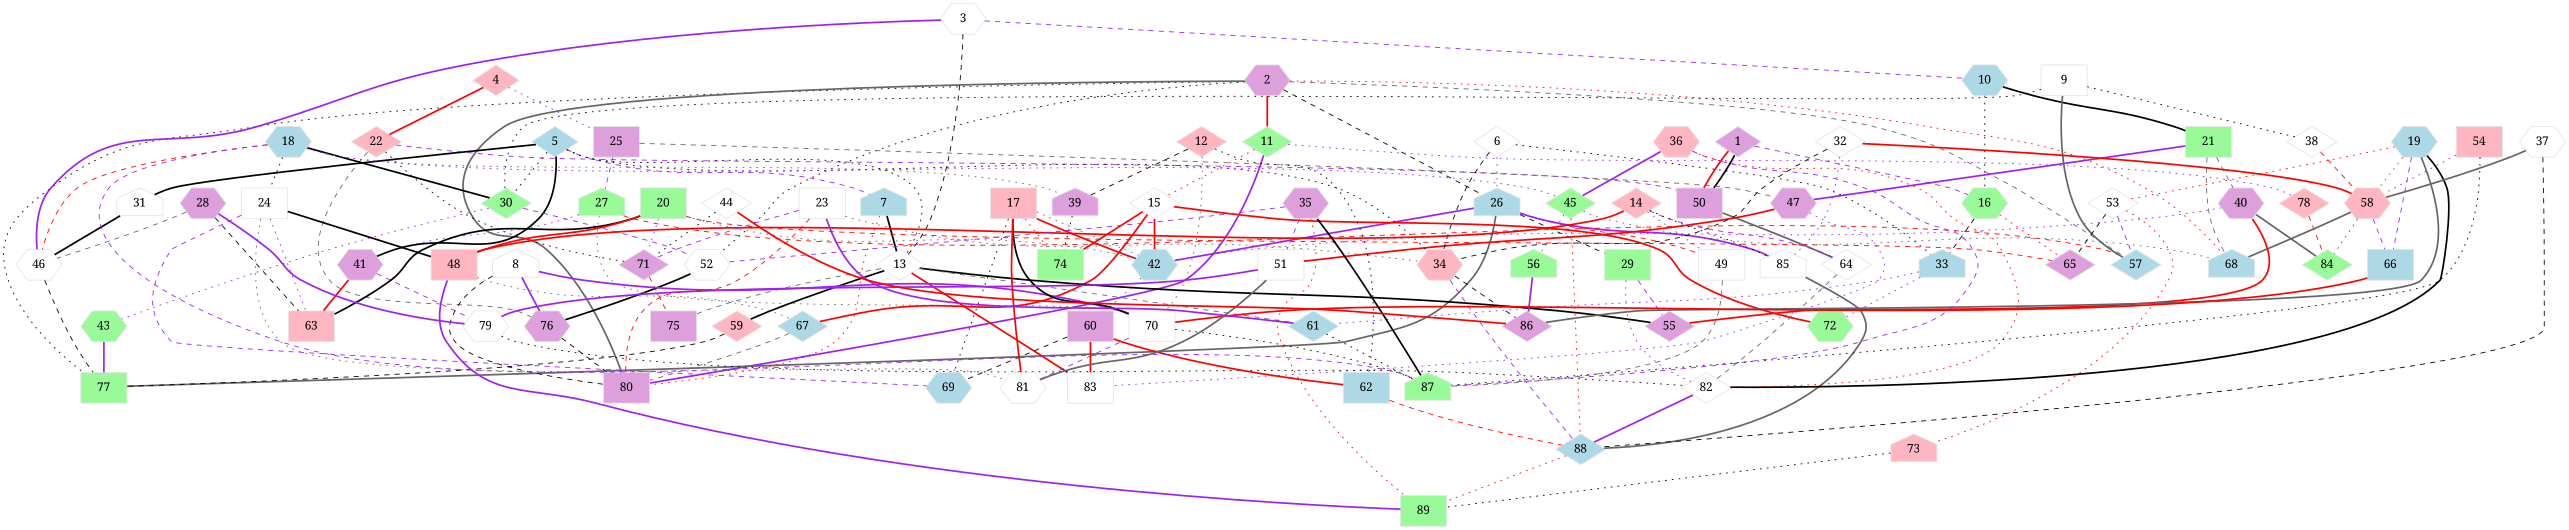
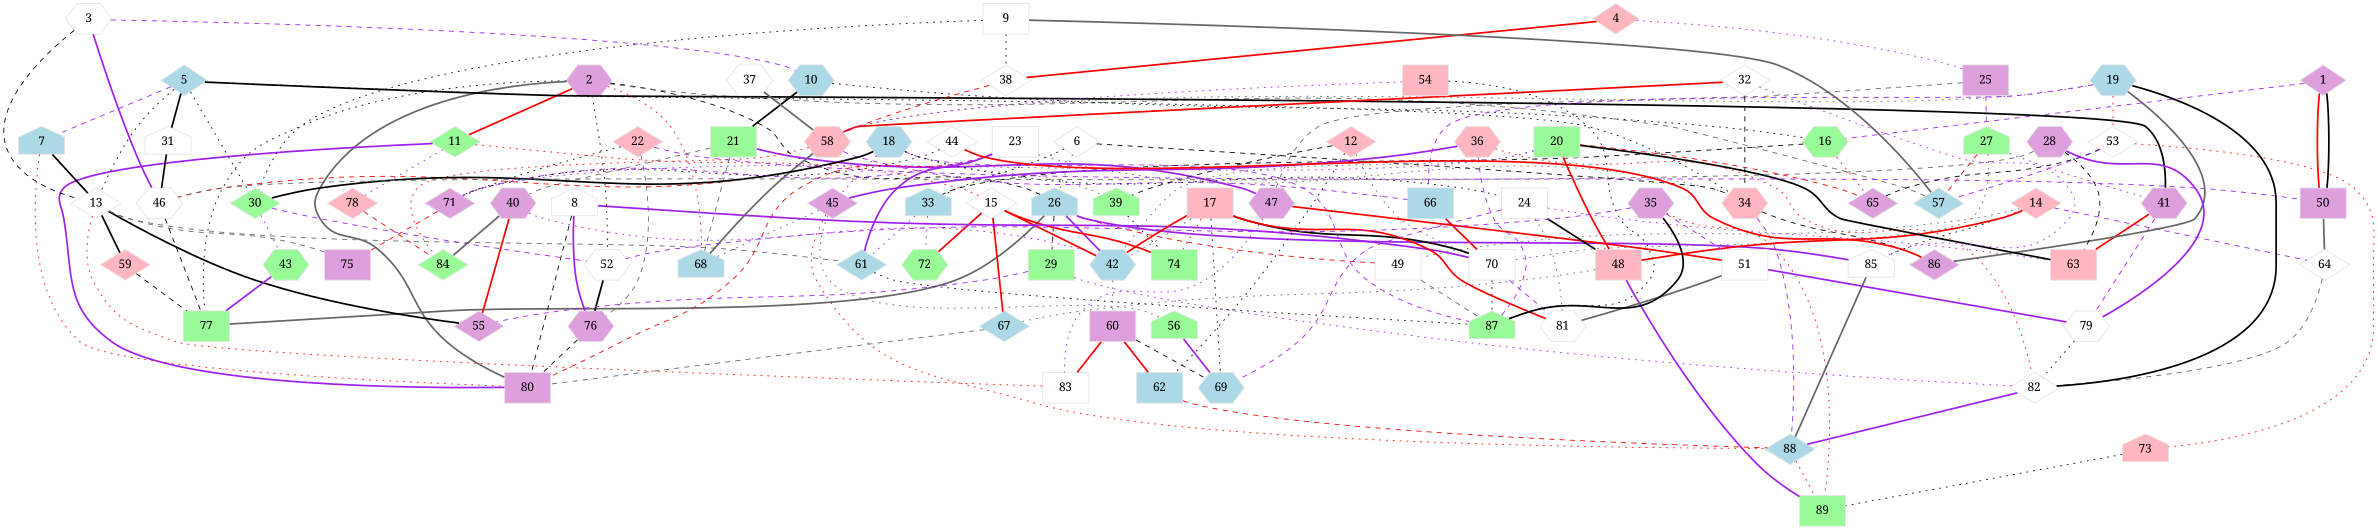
edge "4" -- "22": now "4" -- "38"
node "39": fillcolor plum -> palegreen
node "45": fillcolor palegreen -> plum
edge "56" -- "86": now "56" -- "69"
edge "13" -- "83": style bold -> dotted
edge "37" -- "88": removed
